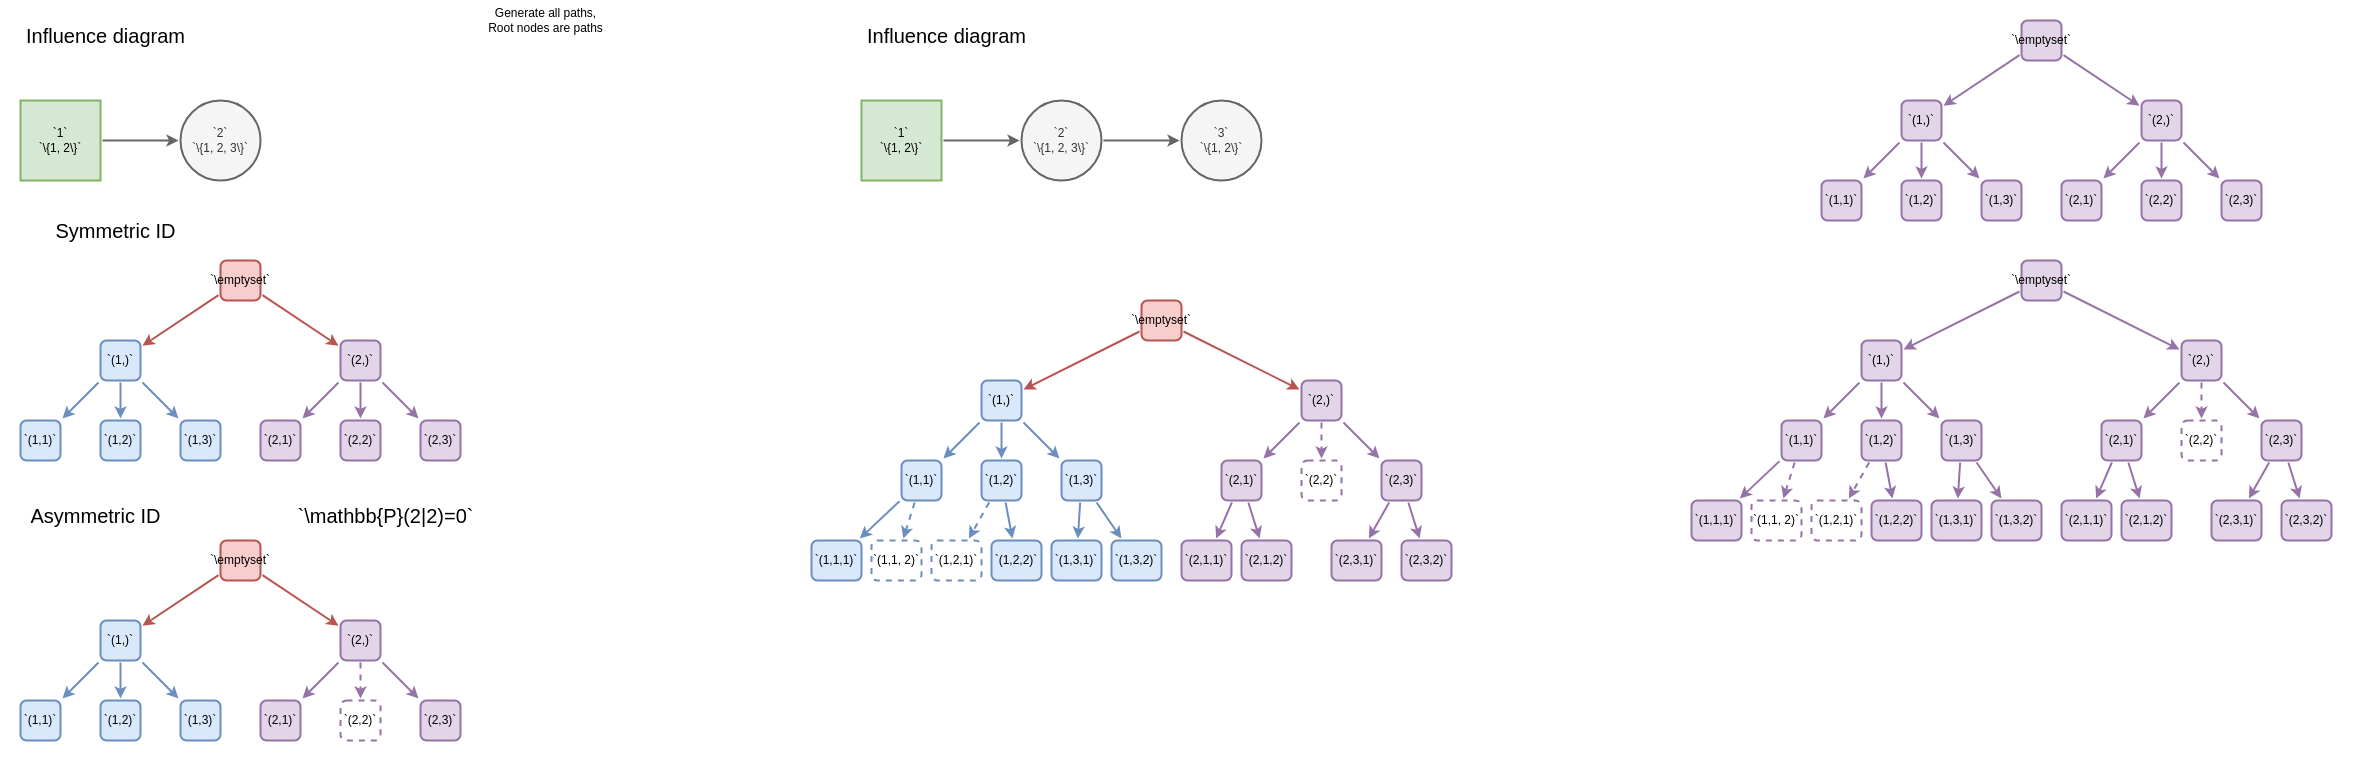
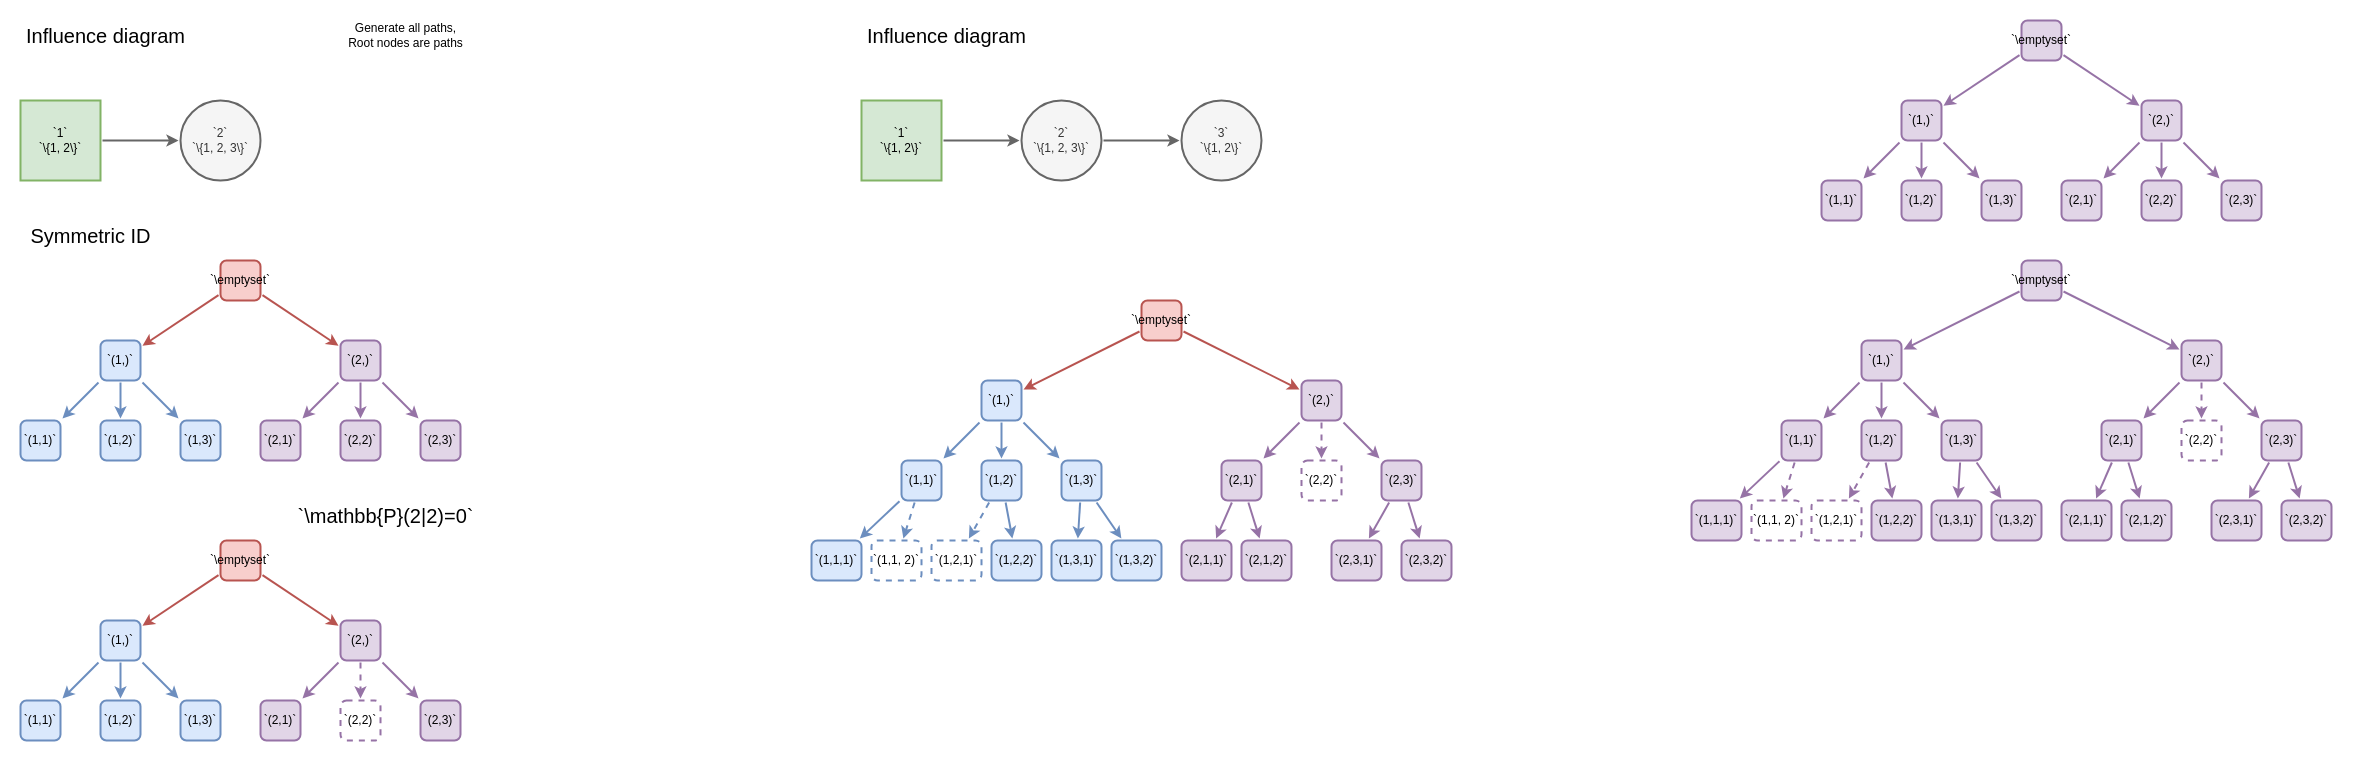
node "Generate all paths, Root nodes are paths": moved (546, 21) -> (406, 36)
node "Symmetric ID": moved (116, 231) -> (91, 236)
node "Asymmetric ID": removed
